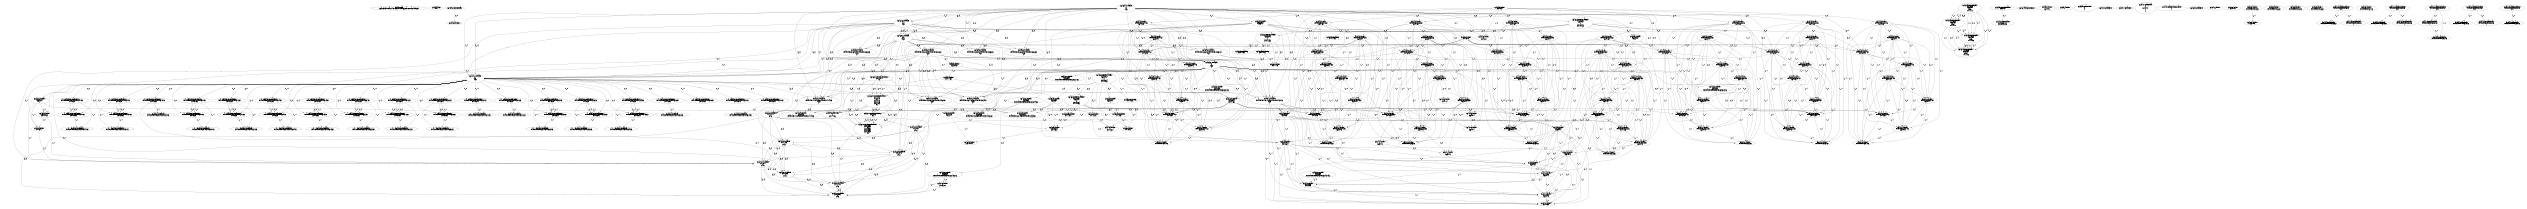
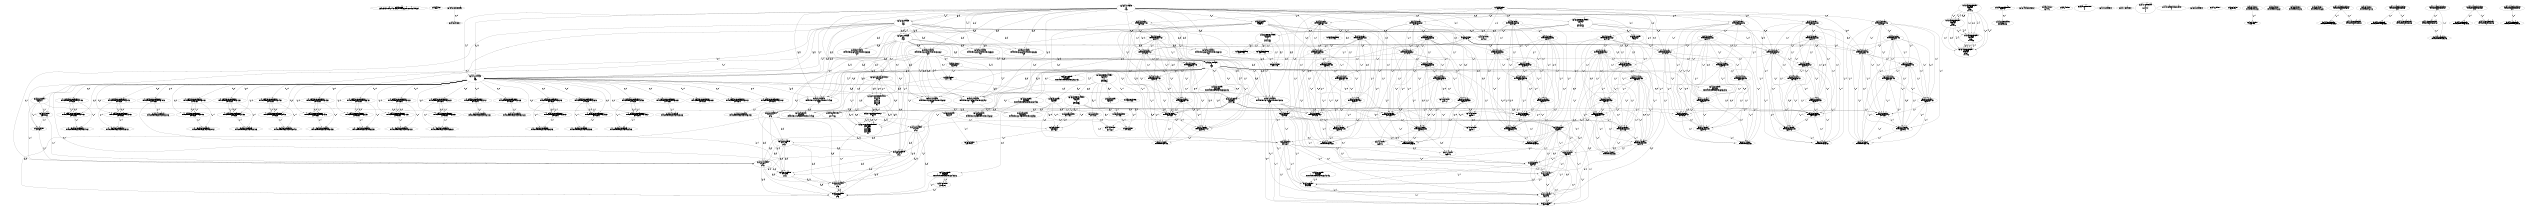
edge "268464882.lstrlenW 3221762048" -> "268464439.lstrcatW retval_lstrlenW_32833_32 3221762048": removed, label "(1-->2)"
edge "268464447.lstrcatW retval_lstrlenW_32848_32 268500948" -> "268464714.lstrcatW 3221798912 268500948": added, label "(2-->2)"
